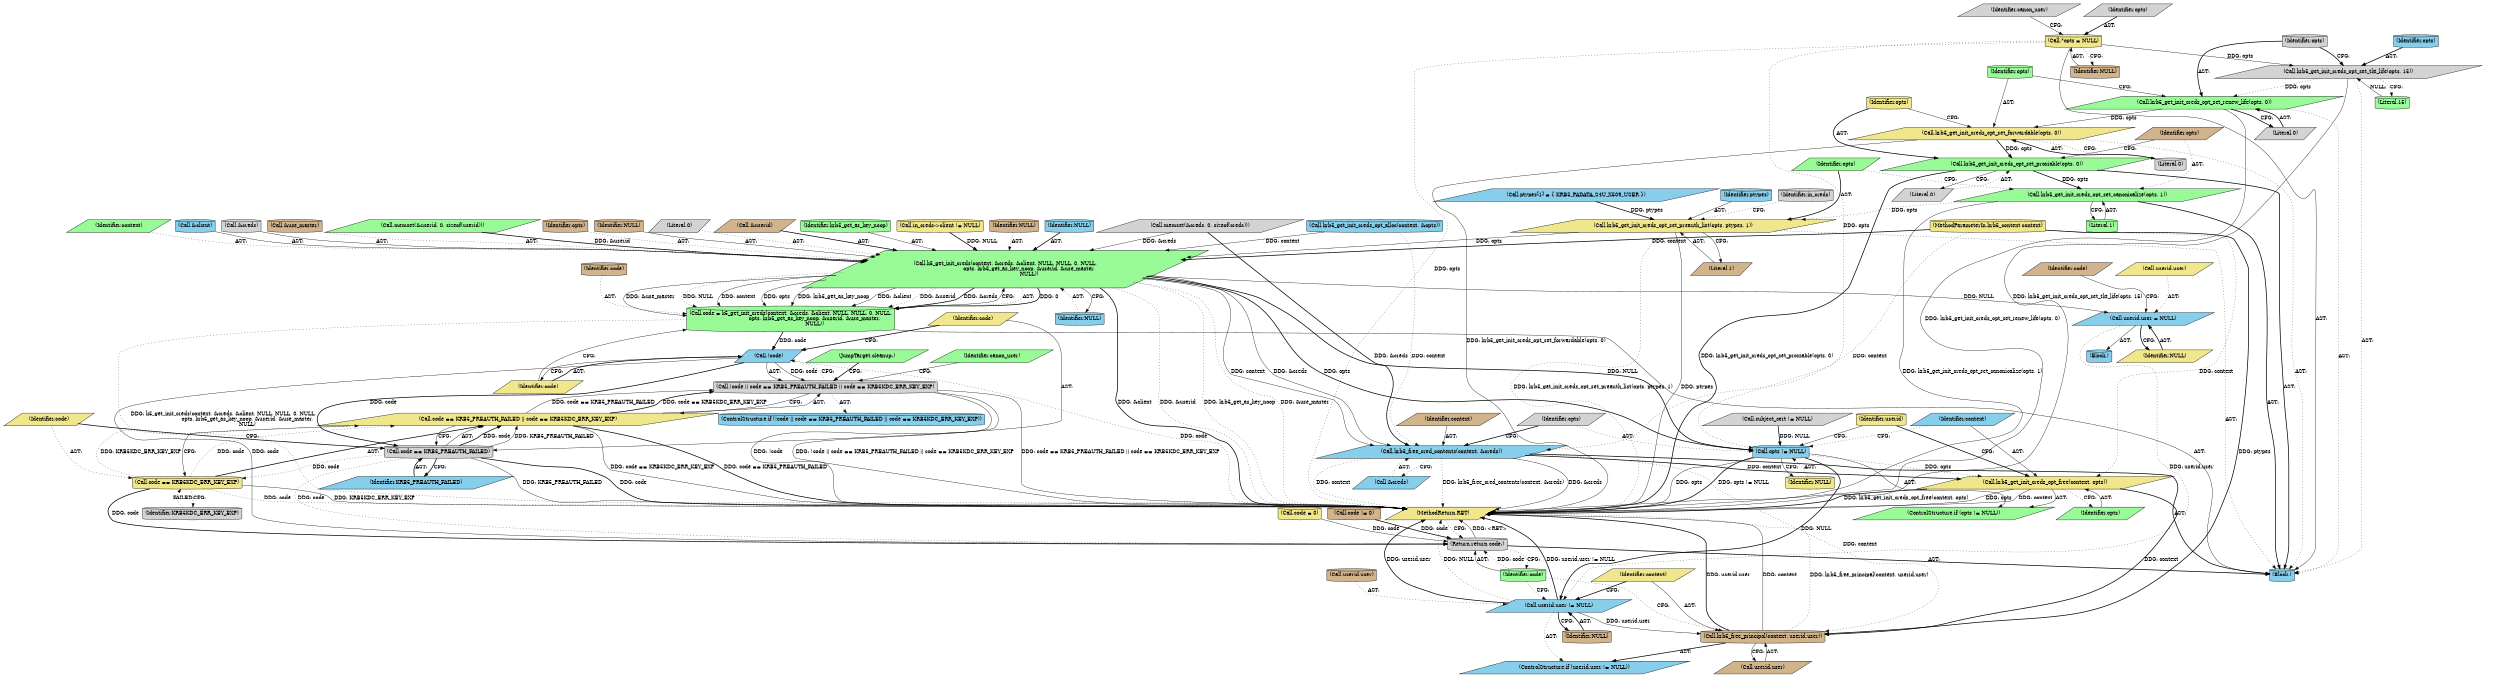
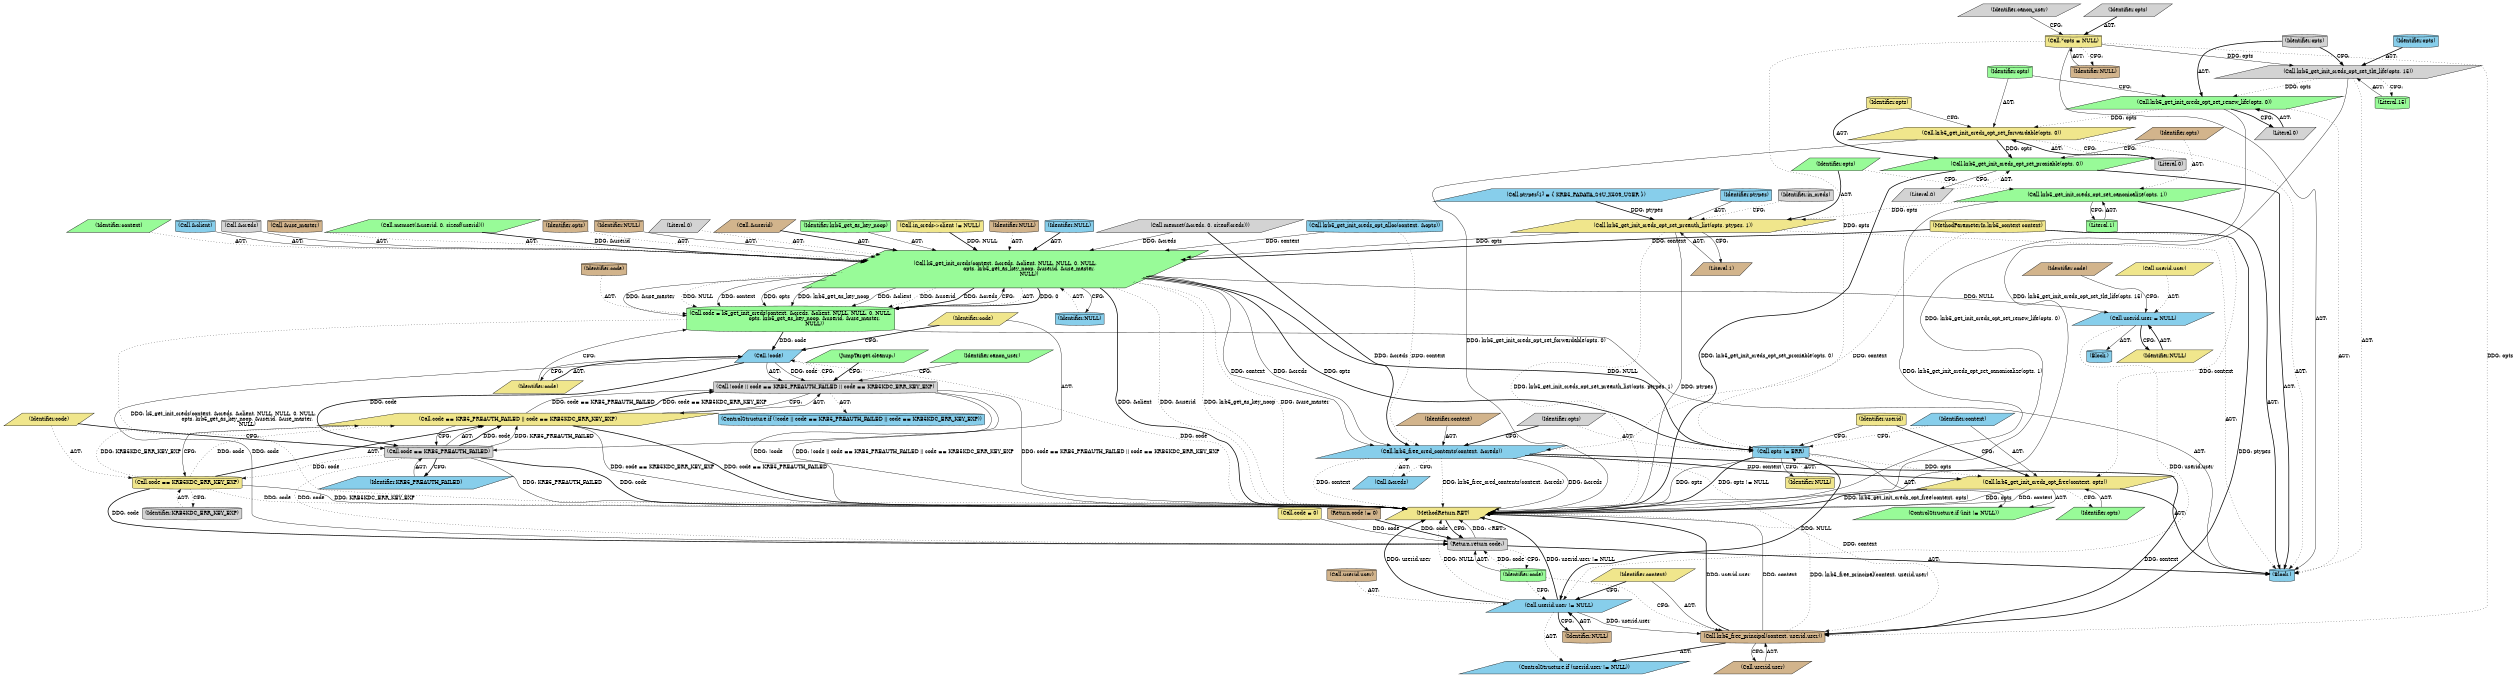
edge "(Call,*opts = NULL)" -> "(MethodReturn,RET)": now "(Call,*opts = NULL)" -> "(Call,krb5_free_principal(context, userid.user))"
edge "(Literal,15)" -> "(Call,krb5_get_init_creds_opt_set_tkt_life(opts, 15))": label "NULL: " -> "AST: "
edge "(Call,krb5_get_init_creds_opt_set_renew_life(opts, 0))" -> "(Call,krb5_get_init_creds_opt_set_forwardable(opts, 0))": style solid -> dotted
edge "(Call,krb5_get_init_creds_opt_set_proxiable(opts, 0))" -> "(Call,krb5_get_init_creds_opt_set_canonicalize(opts, 1))": removed, label "DDG: opts"
node "(Call,subject_cert != NULL)": removed
node "(Call,opts != NULL)": label "(Call,opts != NULL)" -> "(Call,opts != ERR)"
edge "(Identifier,KRB5_PREAUTH_FAILED)" -> "(Call,code == KRB5_PREAUTH_FAILED)": style bold -> solid
edge "(Identifier,KRB5KDC_ERR_KEY_EXP)" -> "(Call,code == KRB5KDC_ERR_KEY_EXP)": label "FAILED: " -> "AST: "
node "(Call,code != 0)": label "(Call,code != 0)" -> "(Return,code != 0)"
node "(ControlStructure,if (opts != NULL))": label "(ControlStructure,if (opts != NULL))" -> "(ControlStructure,if (init != NULL))"
edge "(MethodReturn,RET)" -> "(Return,return code;)": style dotted -> bold
